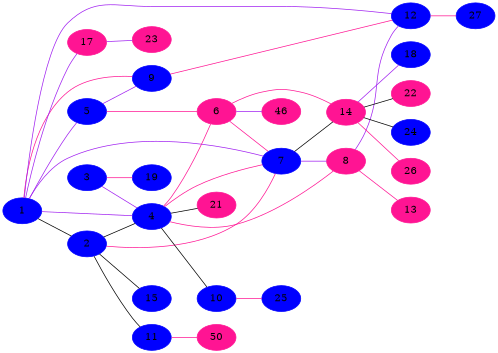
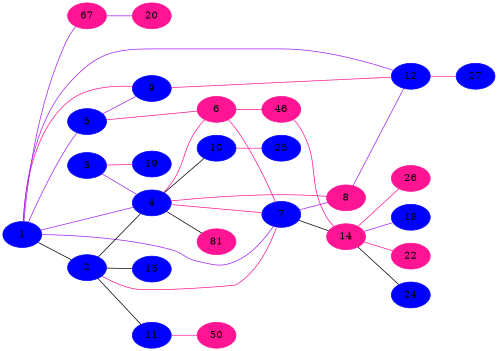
node "23": label "23" -> "20"
node "17": label "17" -> "67"
edge "6" -- "14": now "46" -- "14"
edge "22" -- "14": color black -> deeppink
edge "6" -- "46": color purple -> deeppink
node "21": label "21" -> "81"
node "13": removed
